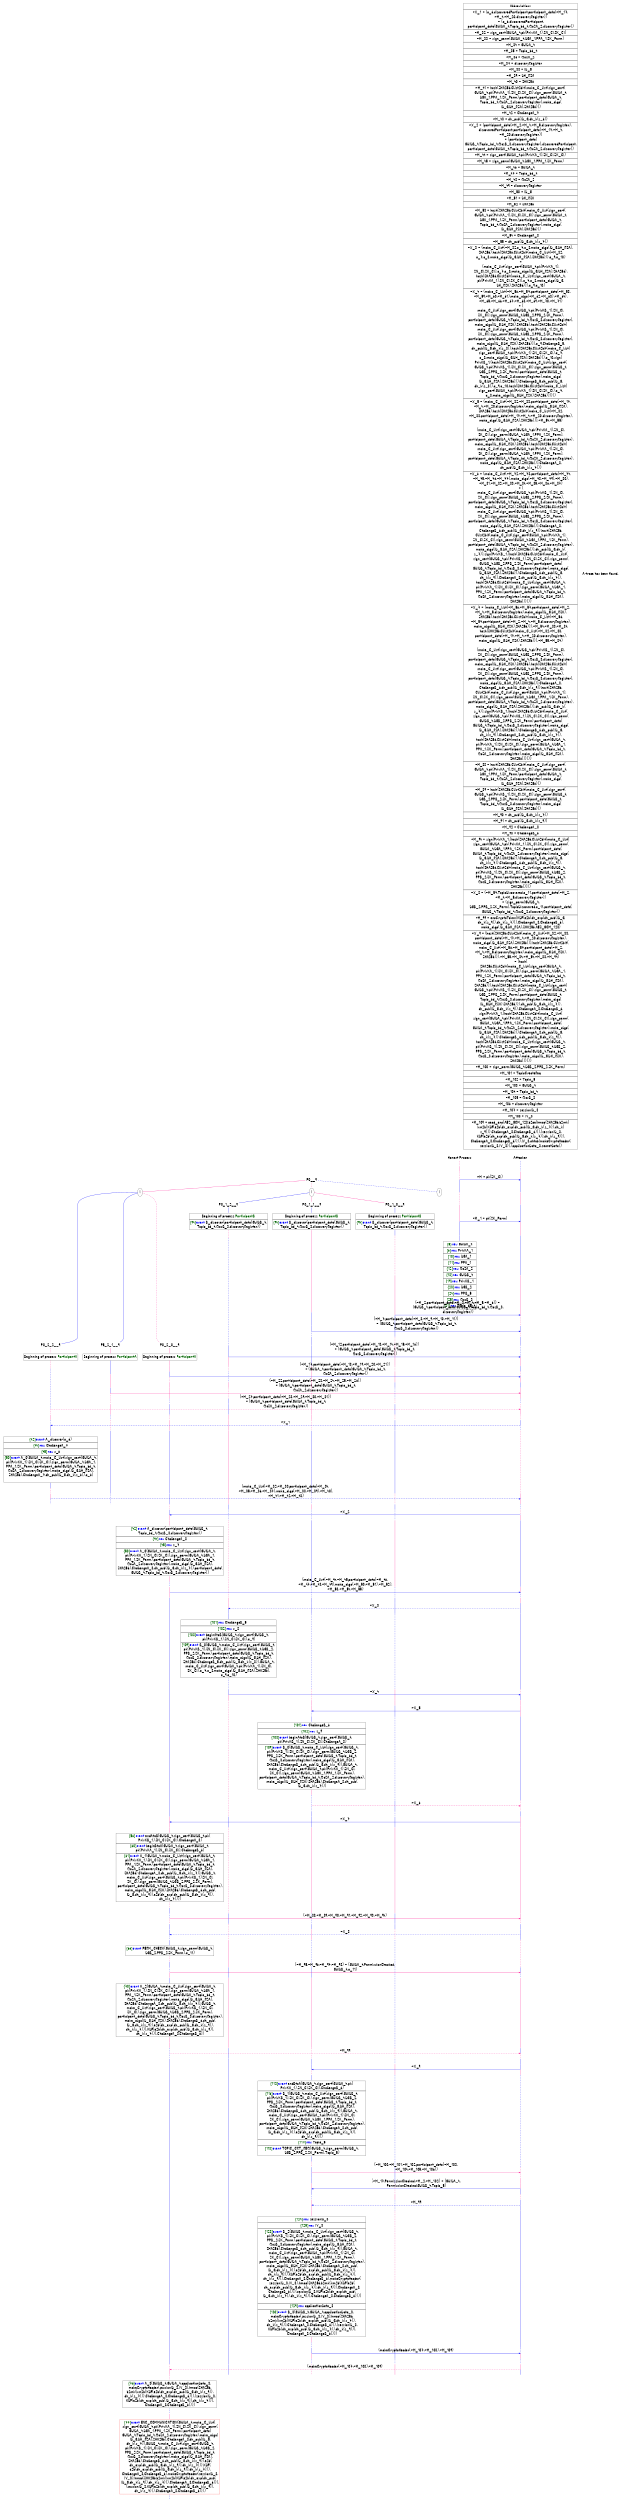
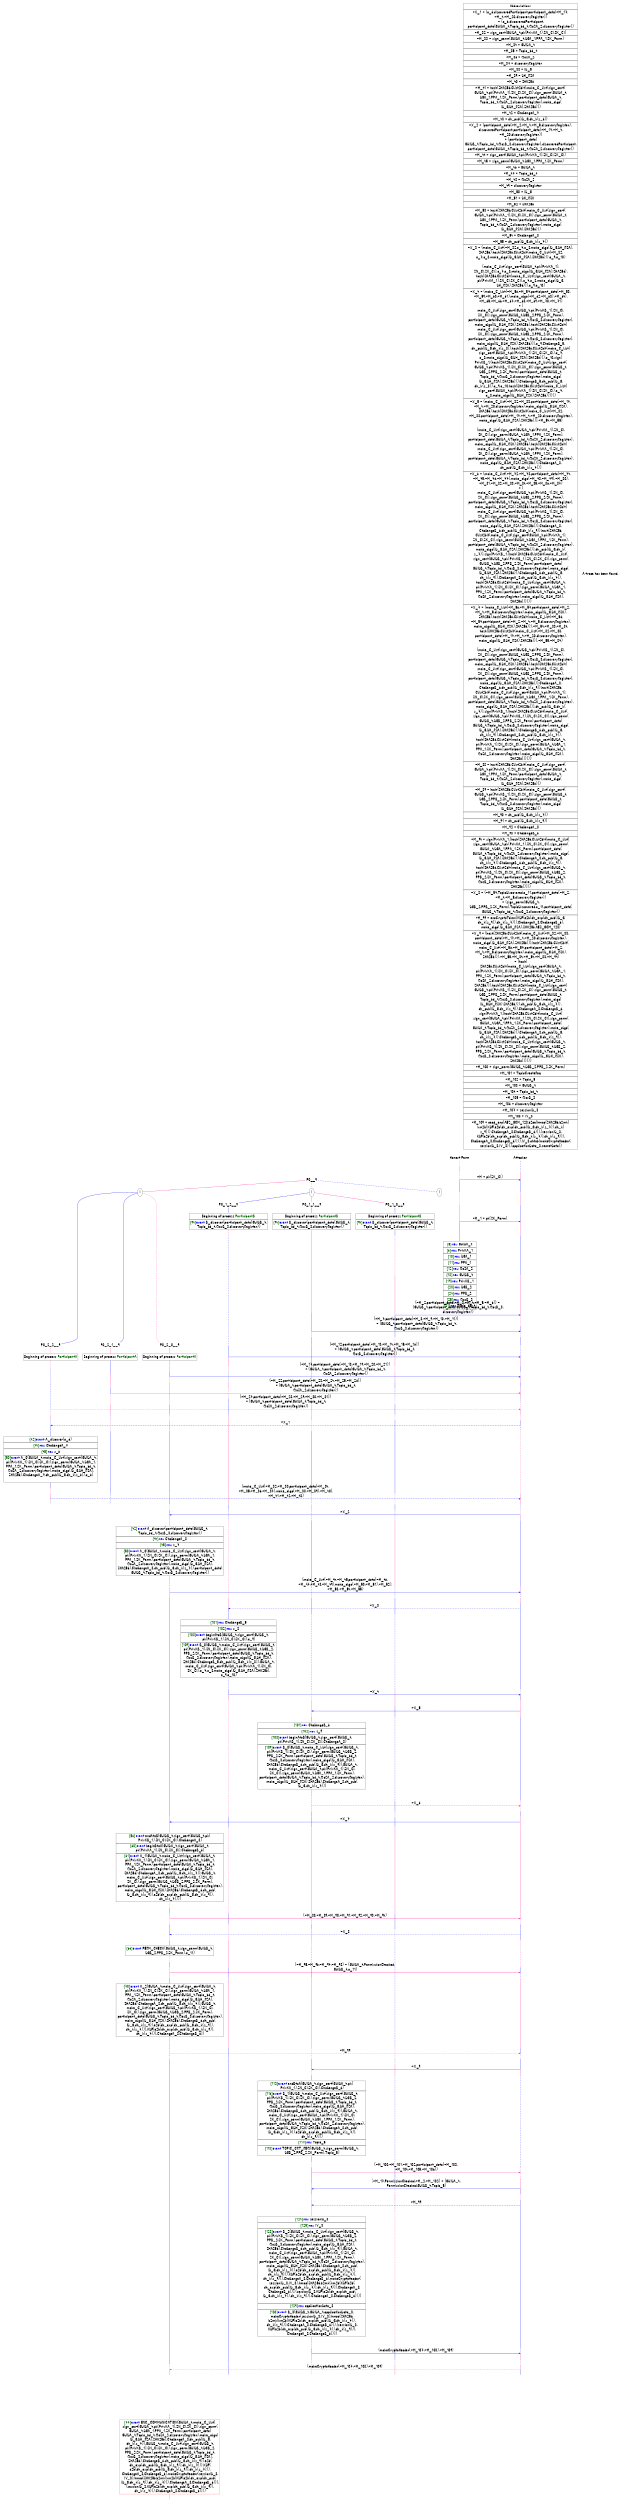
node "Honest Process": label "Honest Process" -> "Honest Perm"
node "{5}": text "PPB_5" -> "PPB_2"
node "P5_2_1__9": label "P5_2_1__9" -> "P0_2_1__9"
node "{76}": removed
